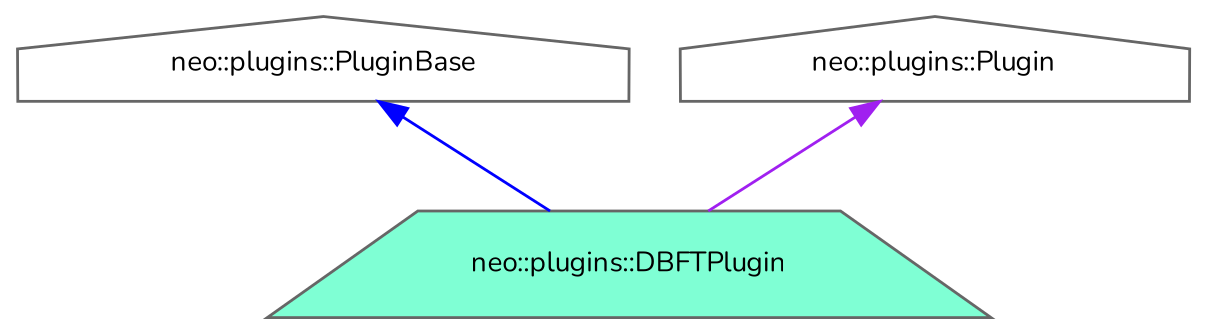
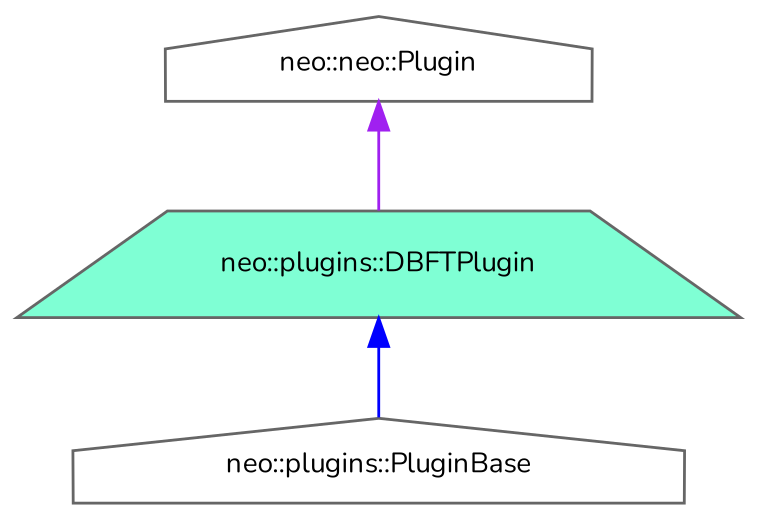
node "neo::plugins::Plugin": label "neo::plugins::Plugin" -> "neo::neo::Plugin"
edge "neo::plugins::DBFTPlugin" -> "neo::plugins::PluginBase": reversed
